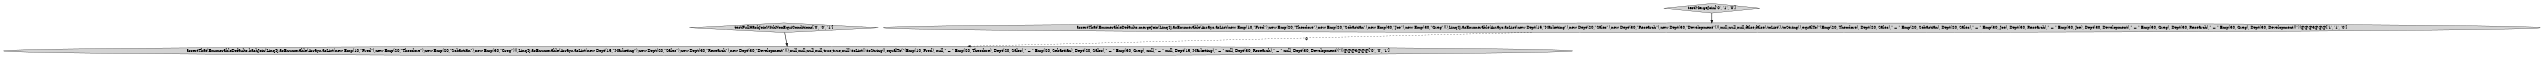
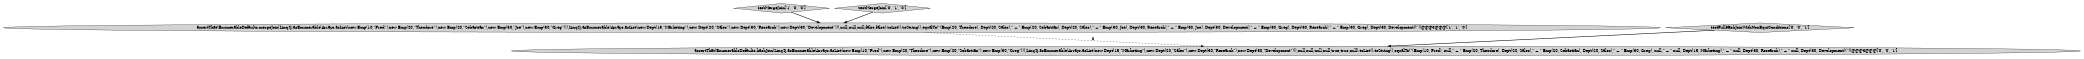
node "testMergeJoin['1', '0', '0']": added
